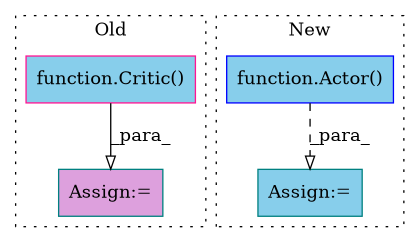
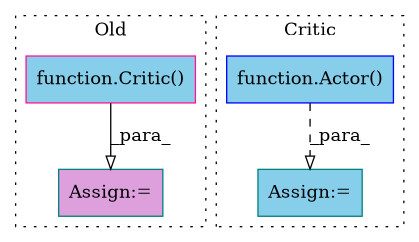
cluster "New": label "New" -> "Critic"
